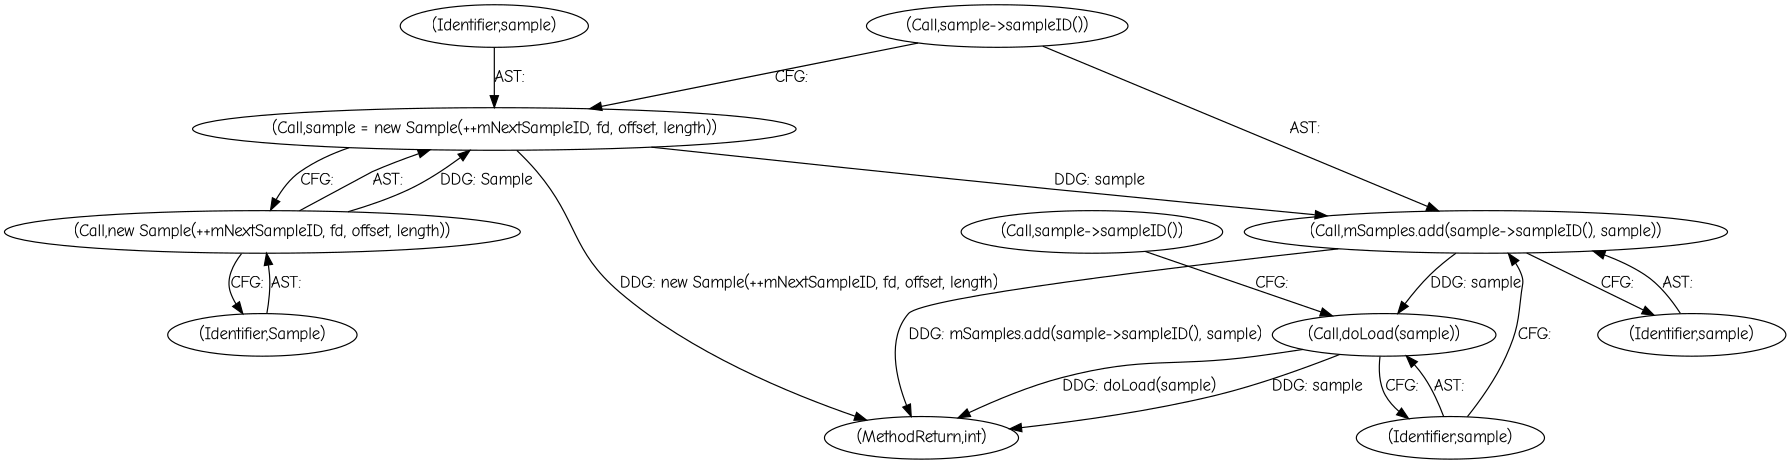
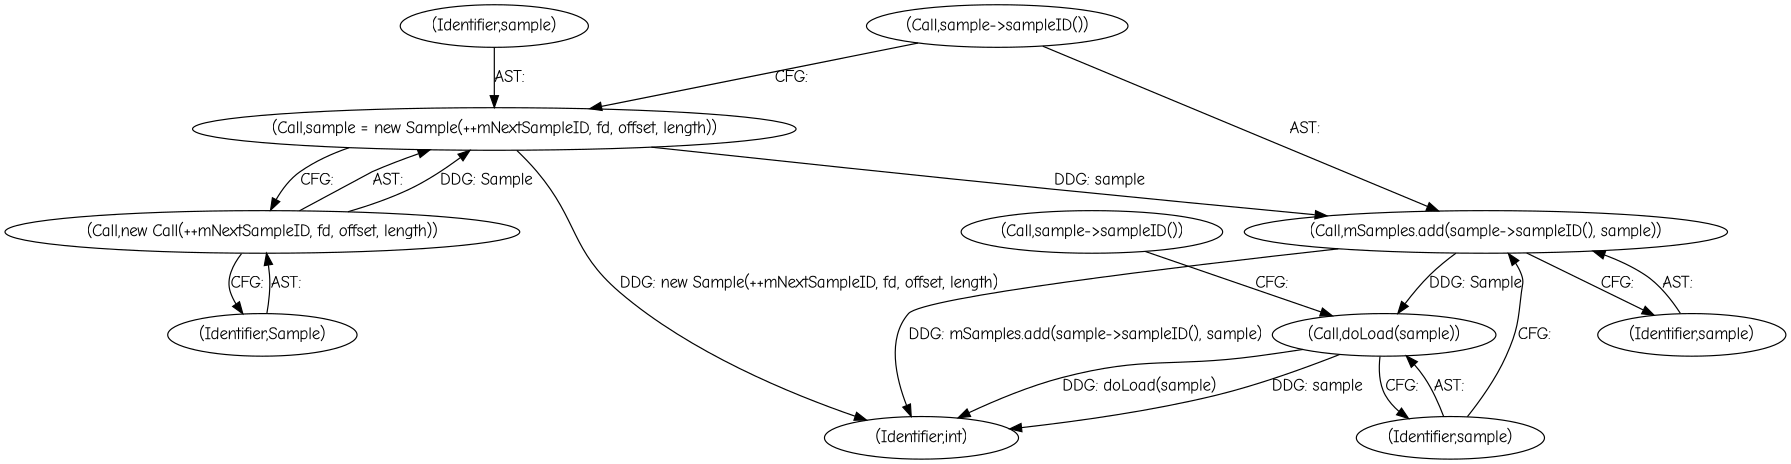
node "(Call,new Sample(++mNextSampleID, fd, offset, length))": label "(Call,new Sample(++mNextSampleID, fd, offset, length))" -> "(Call,new Call(++mNextSampleID, fd, offset, length))"
edge "(Call,mSamples.add(sample->sampleID(), sample))" -> "(Call,doLoad(sample))": label "DDG: sample" -> "DDG: Sample"
node "(MethodReturn,int)": label "(MethodReturn,int)" -> "(Identifier,int)"
